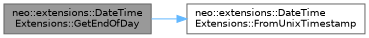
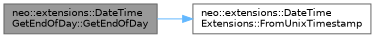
node "neo::extensions::DateTime Extensions::GetEndOfDay": label "neo::extensions::DateTime Extensions::GetEndOfDay" -> "neo::extensions::DateTime GetEndOfDay::GetEndOfDay"
